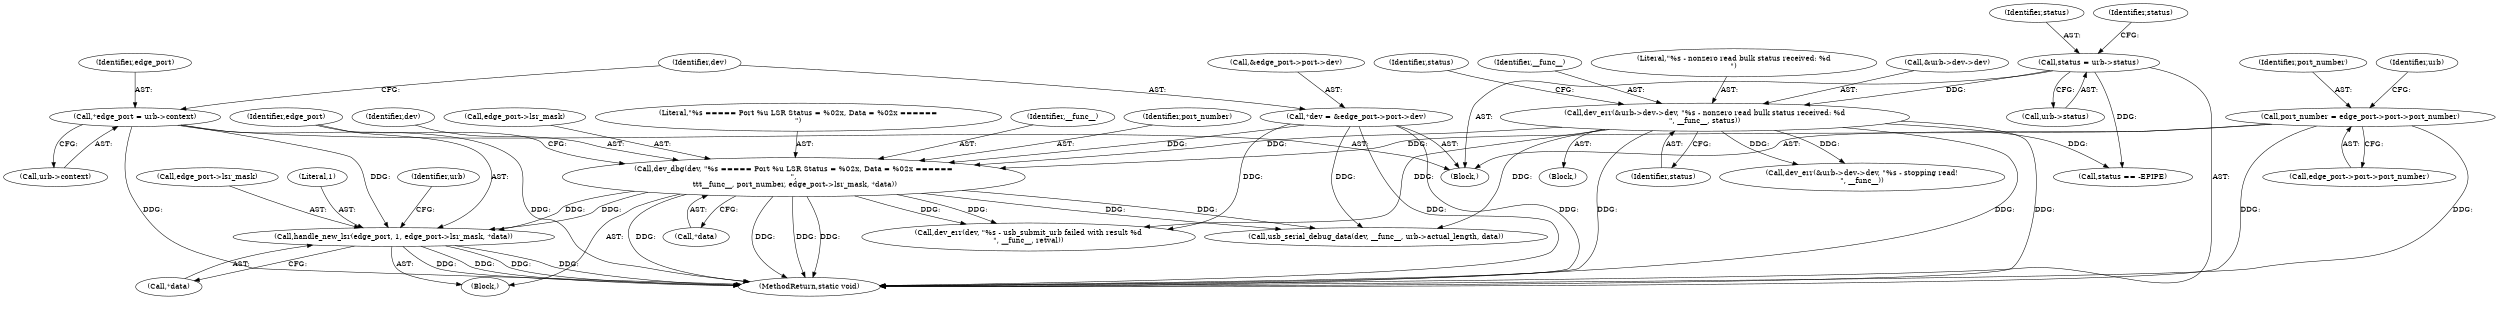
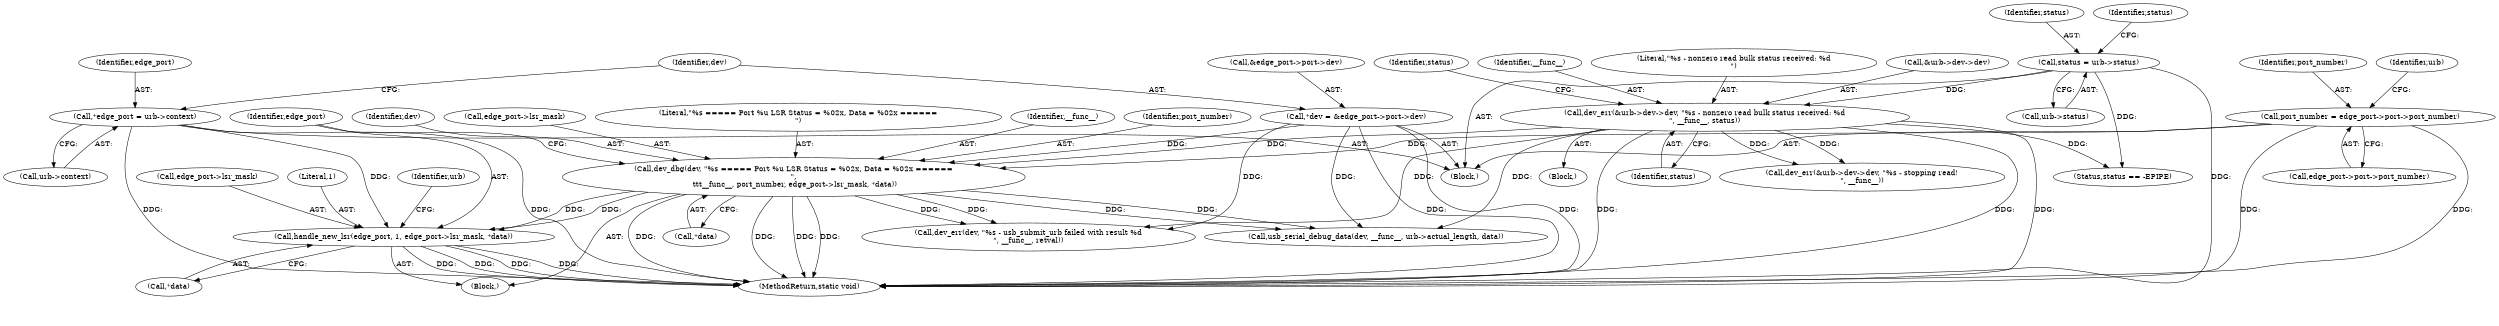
node "(Call,status == -EPIPE)": label "(Call,status == -EPIPE)" -> "(Status,status == -EPIPE)"
edge "(Call,status = urb->status)" -> "(MethodReturn,static void)": label "AST: " -> "DDG: "
